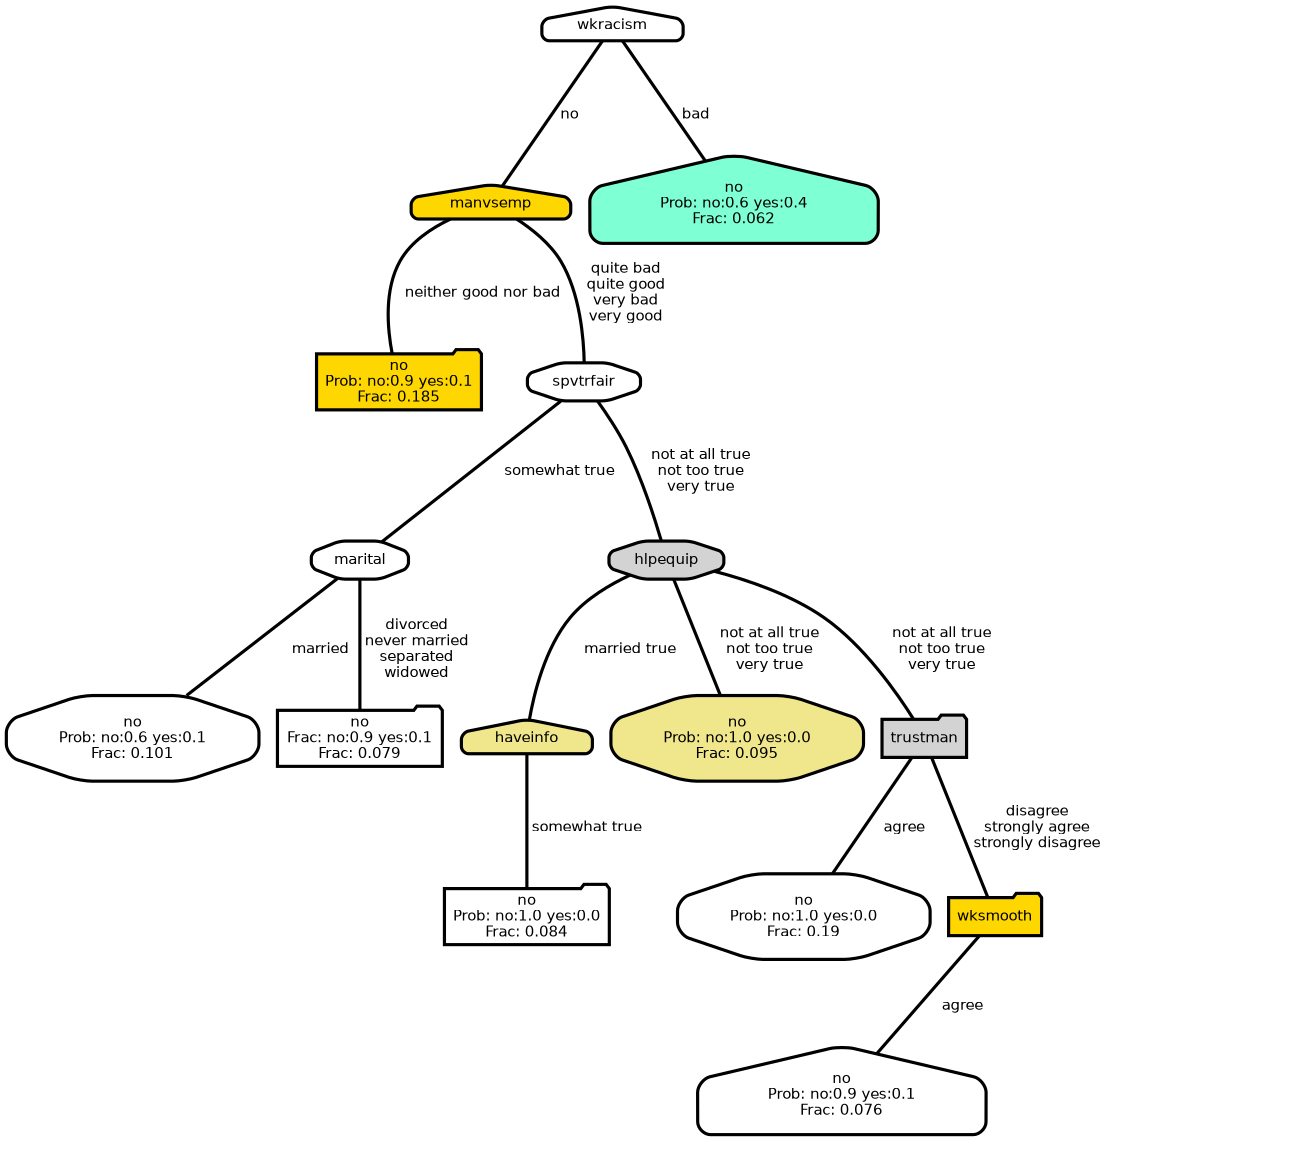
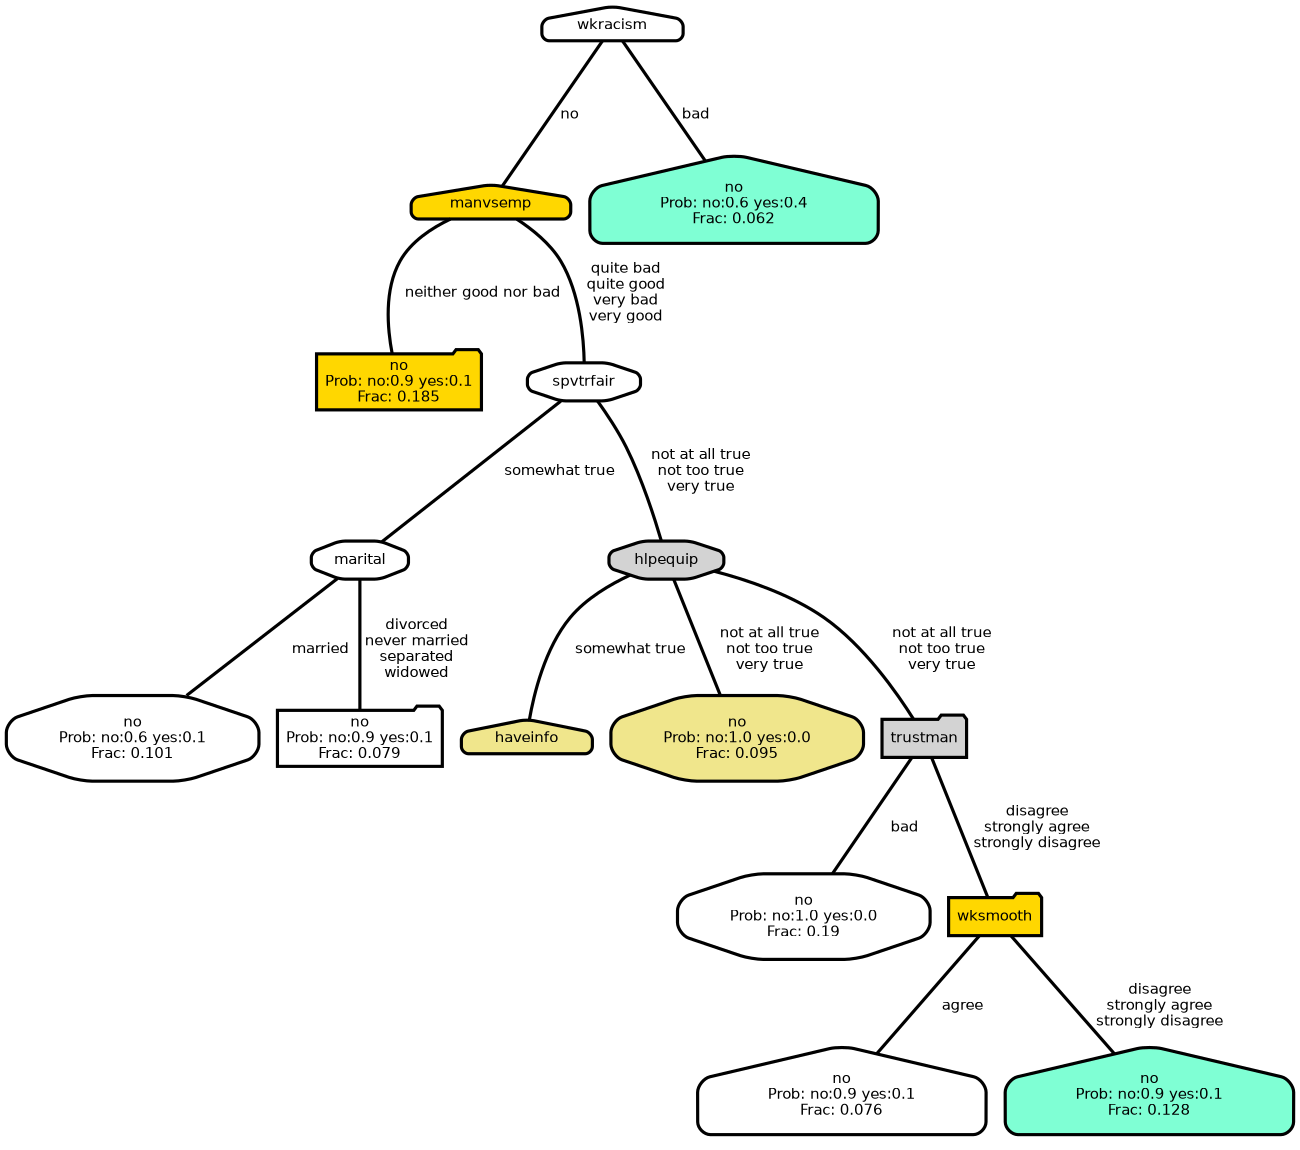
edge "hlpequip" -- "haveinfo": label " married true" -> " somewhat true"
node "no Frac: no:0.9 yes:0.1 Frac: 0.079": label "no Frac: no:0.9 yes:0.1 Frac: 0.079" -> "no Prob: no:0.9 yes:0.1 Frac: 0.079"
edge "trustman" -- "no Prob: no:1.0 yes:0.0 Frac: 0.19": label " agree" -> " bad"
node "no Prob: no:1.0 yes:0.0 Frac: 0.084": removed
node "no Prob: no:0.9 yes:0.1 Frac: 0.128": added
